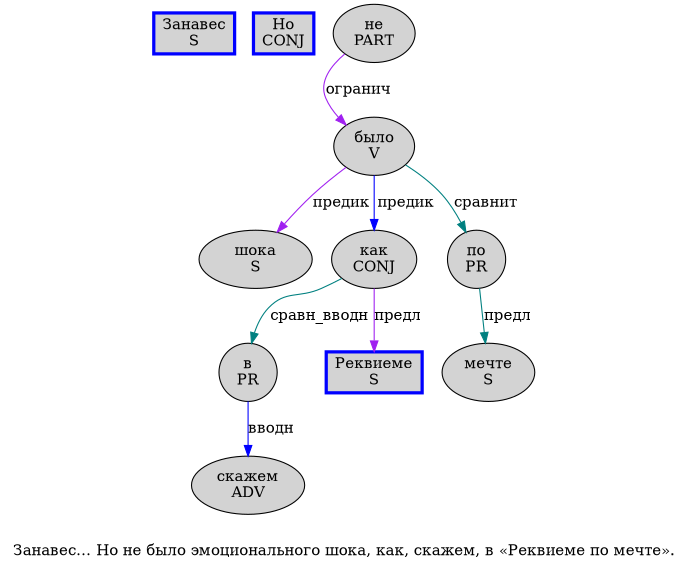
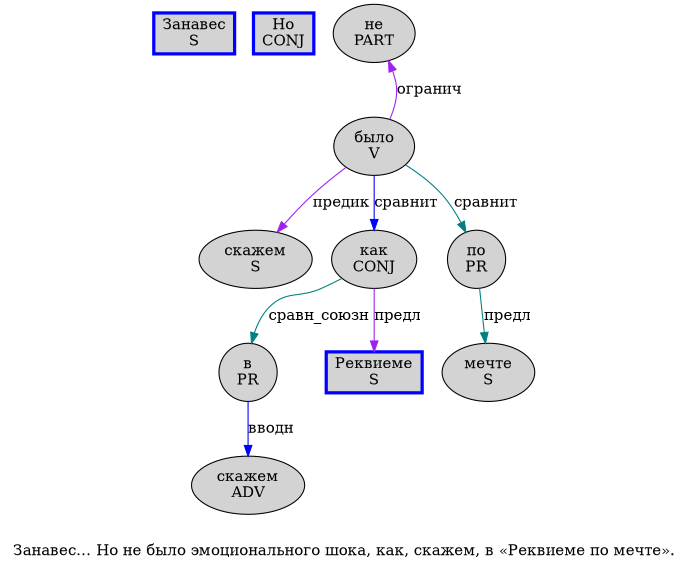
edge "не PART" -> "было V": reversed
edge "было V" -> "как CONJ": label "предик" -> "сравнит"
node "шока S": label "шока S" -> "скажем S"
edge "как CONJ" -> "в PR": label "сравн_вводн" -> "сравн_союзн"
